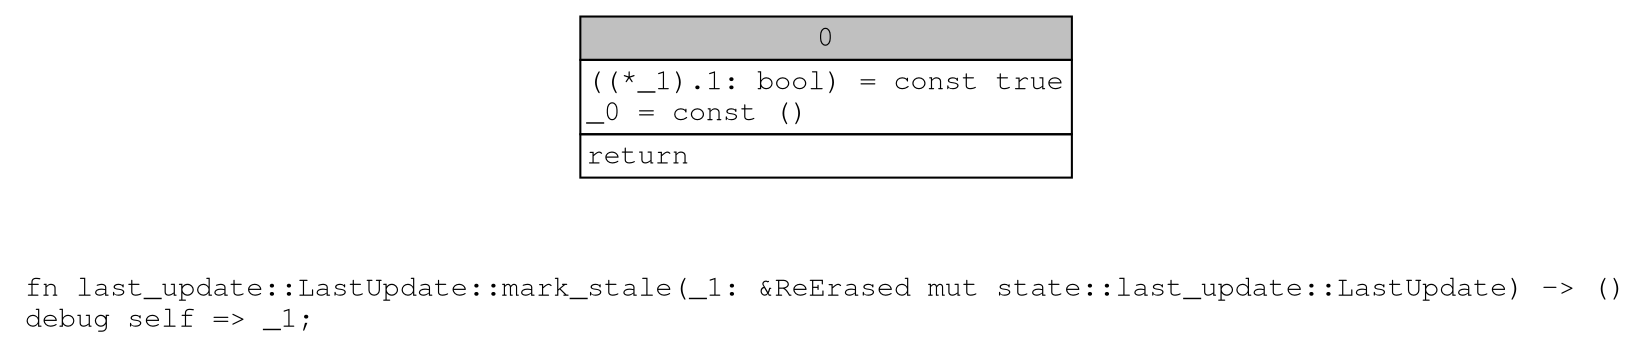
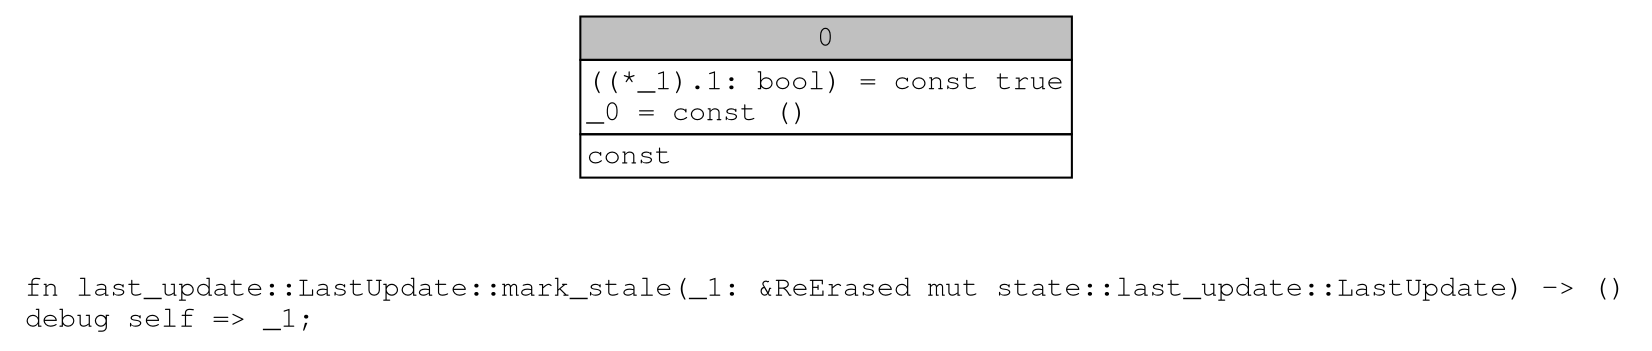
node "0": text "return" -> "const"
